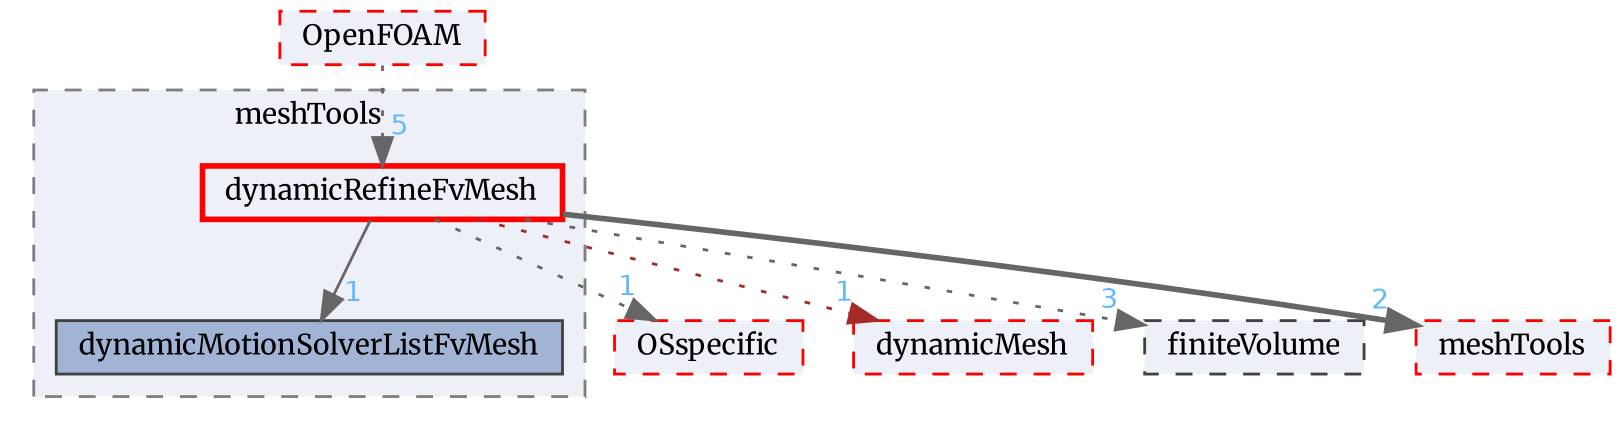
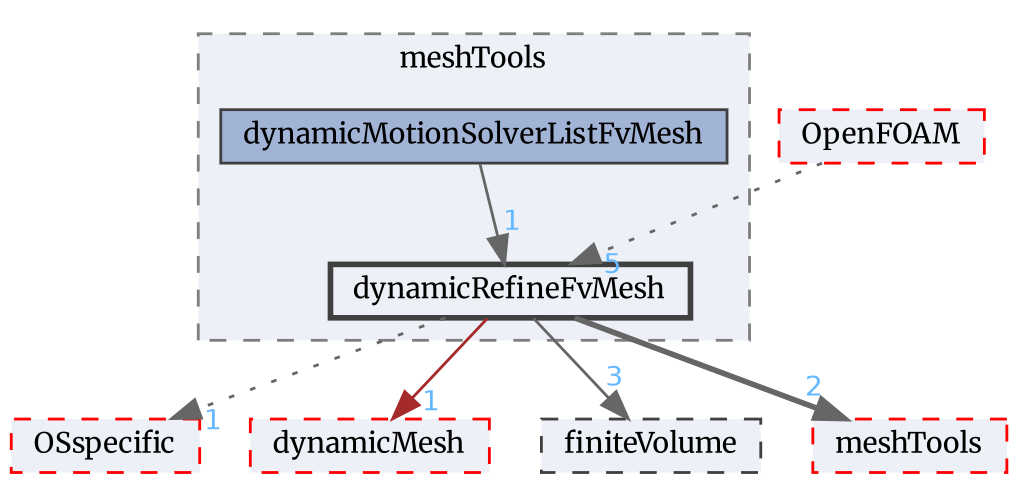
node "dynamicRefineFvMesh": color red -> grey25
edge "dynamicRefineFvMesh" -> "dynamicMotionSolverListFvMesh": reversed
edge "dynamicRefineFvMesh" -> "dynamicMesh": style dotted -> solid
edge "dynamicRefineFvMesh" -> "finiteVolume": style dotted -> solid
